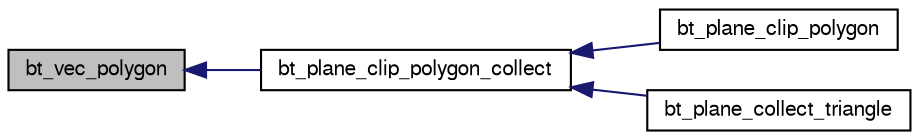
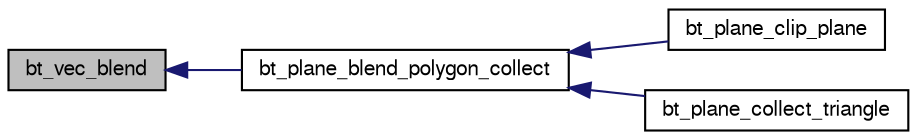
node "bt_plane_clip_polygon": label "bt_plane_clip_polygon" -> "bt_plane_clip_plane"
node "bt_vec_polygon": label "bt_vec_polygon" -> "bt_vec_blend"
node "bt_plane_clip_polygon_collect": label "bt_plane_clip_polygon_collect" -> "bt_plane_blend_polygon_collect"
